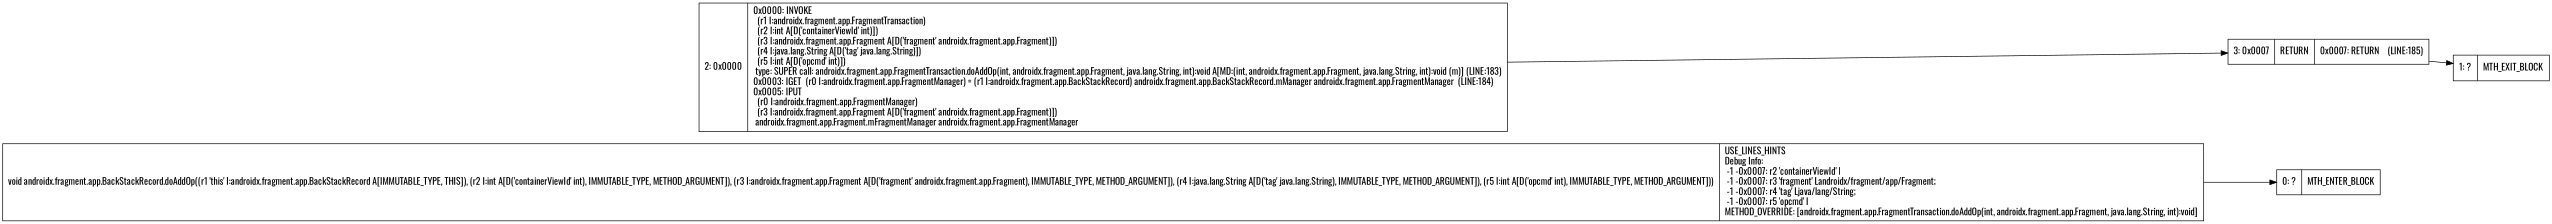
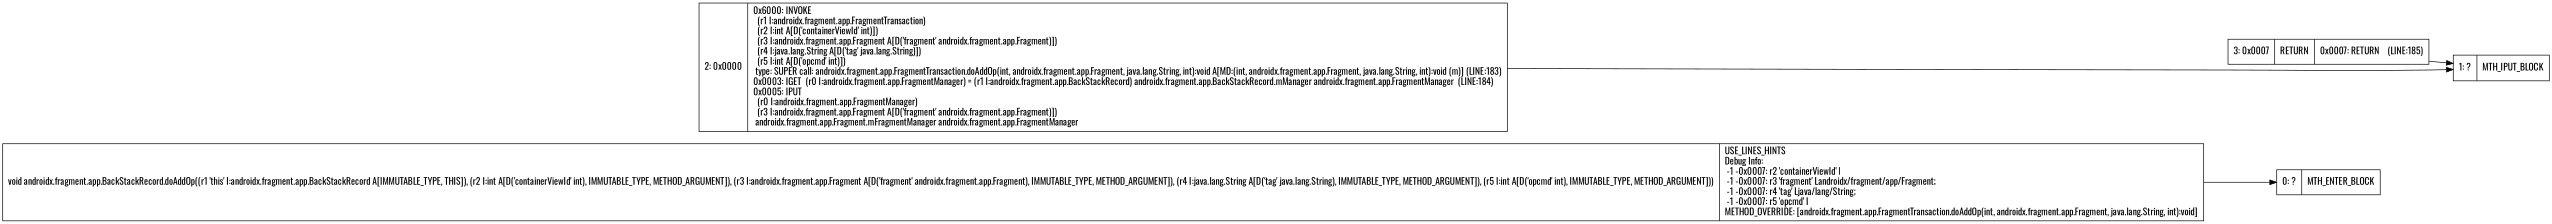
node "2: 0x0000": text "0x0000: INVOKE" -> "0x6000: INVOKE"
edge "2: 0x0000" -> "3: 0x0007": now "2: 0x0000" -> "1: ?"
node "1: ?": text "MTH_EXIT_BLOCK" -> "MTH_IPUT_BLOCK"
